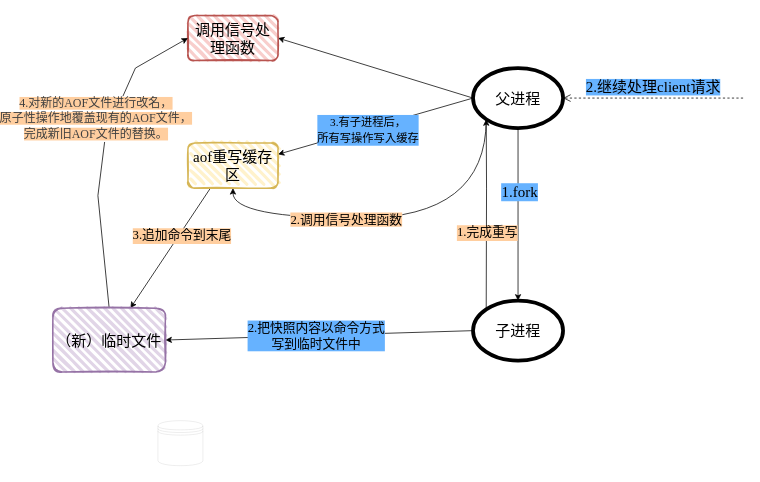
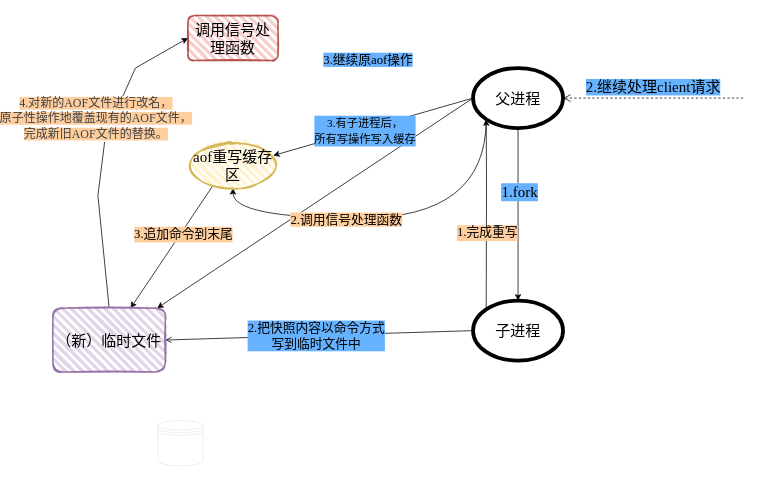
node "3.继续原aof操作": added
edge "父进程" -> "调用信号处理函数": now "父进程" -> "（新）临时文件"
node "aof重写缓存区": shape rounded rectangle -> ellipse
edge "子进程" -> "（新）临时文件": arrowhead classic -> open
